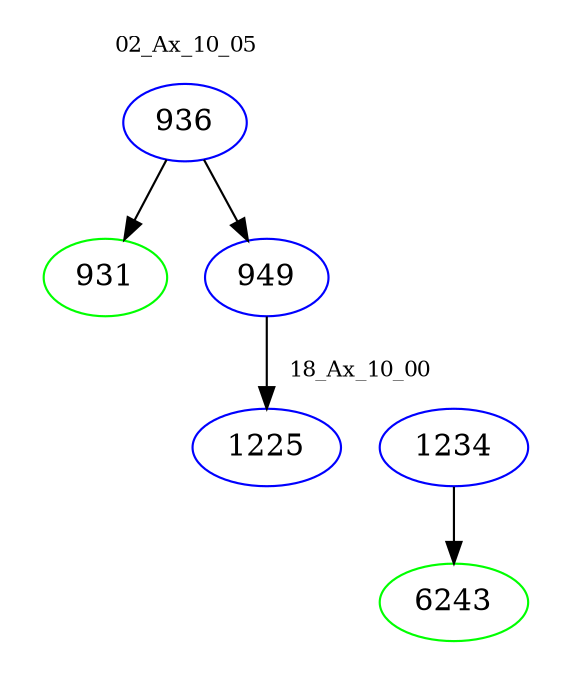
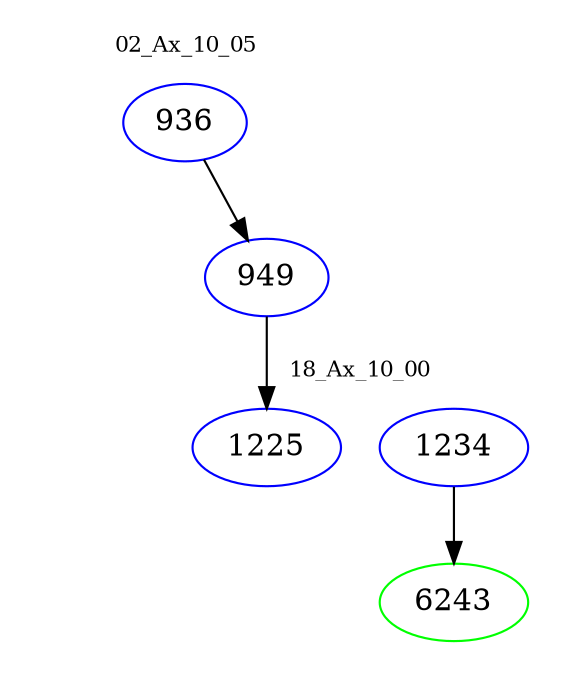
node "931": removed
